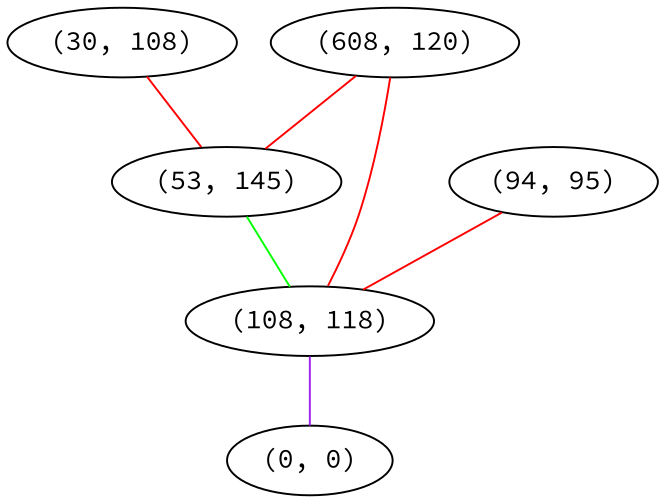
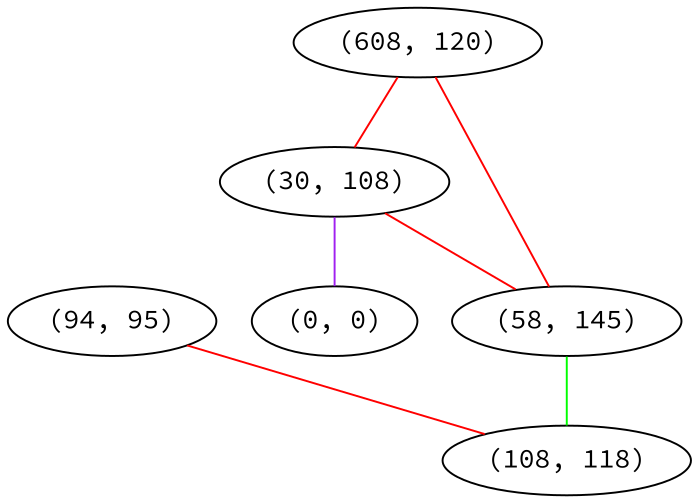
node "(53, 145)": label "(53, 145)" -> "(58, 145)"
edge "(608, 120)" -- "(108, 118)": now "(608, 120)" -- "(30, 108)"
edge "(108, 118)" -- "(0, 0)": now "(30, 108)" -- "(0, 0)"
